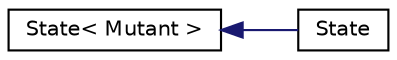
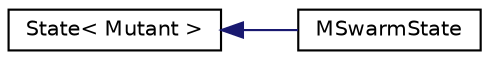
node "State": label "State" -> "MSwarmState"
